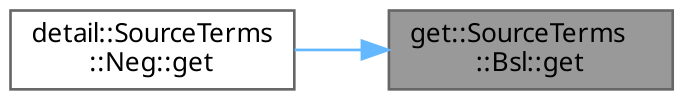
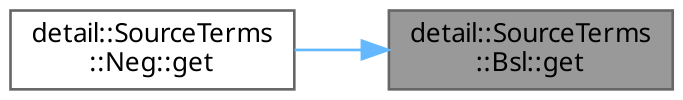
node "get::SourceTerms ::Bsl::get": label "get::SourceTerms ::Bsl::get" -> "detail::SourceTerms ::Bsl::get"
